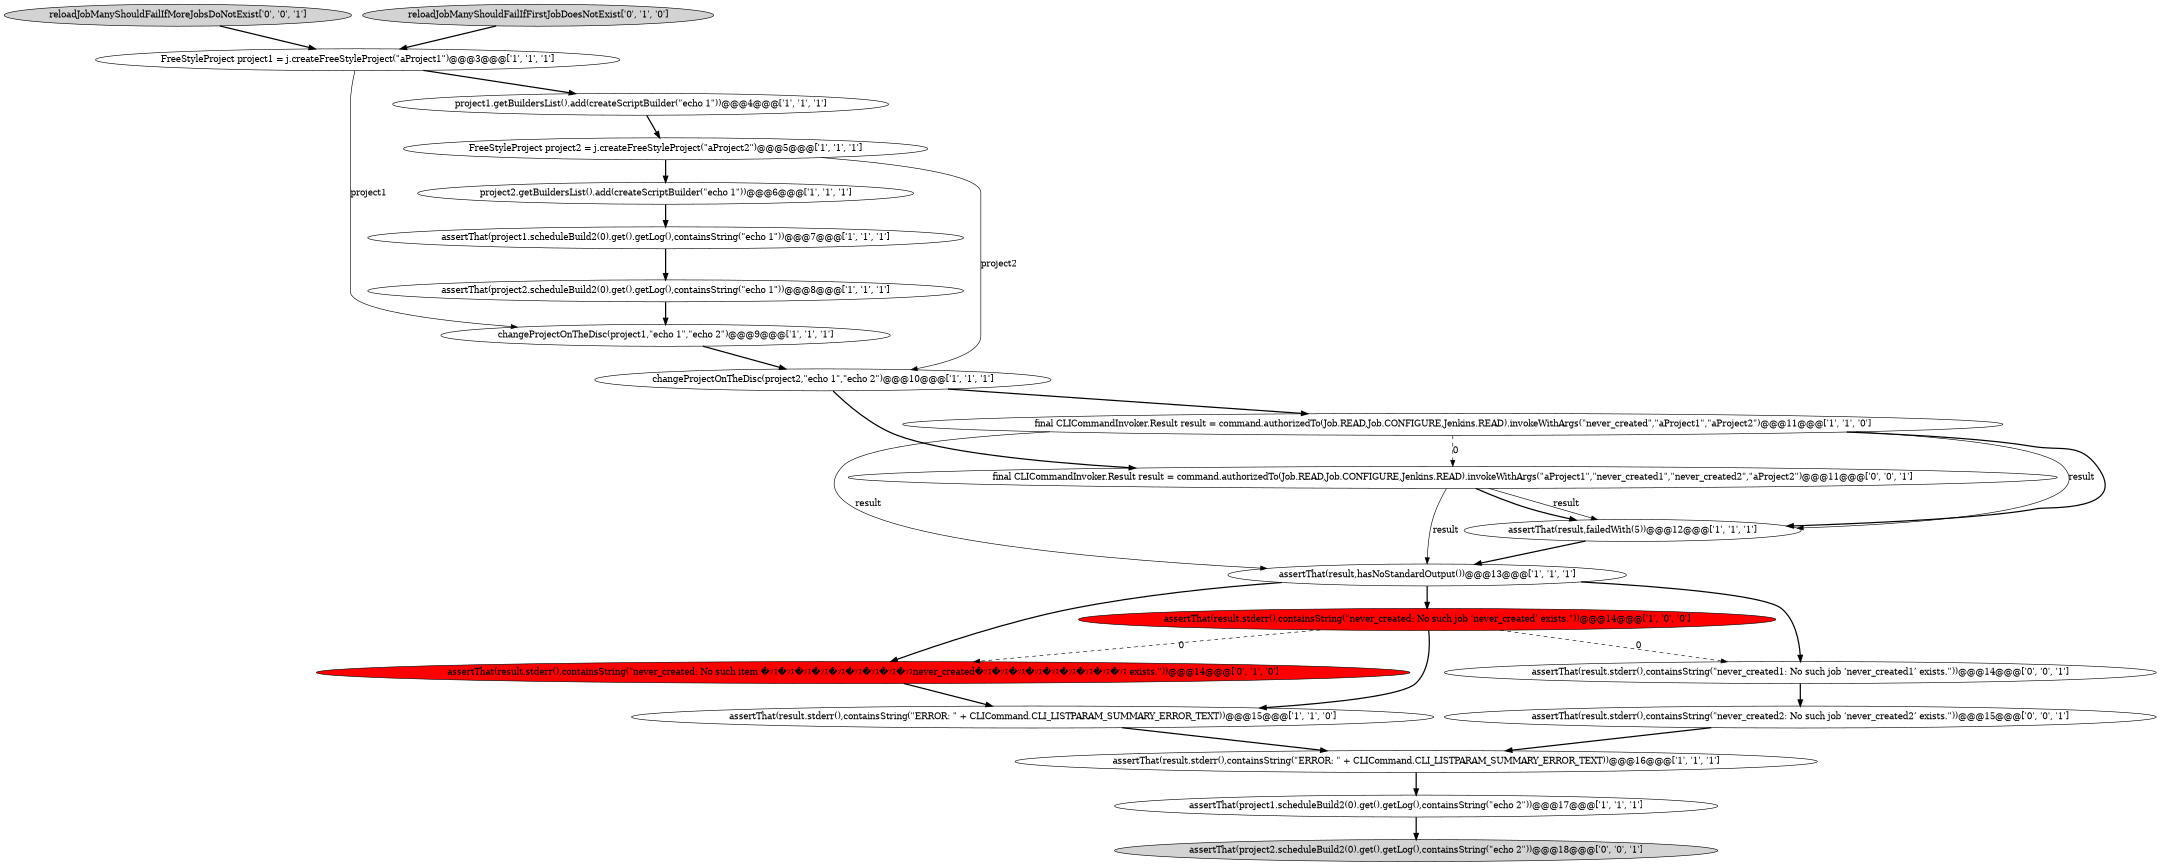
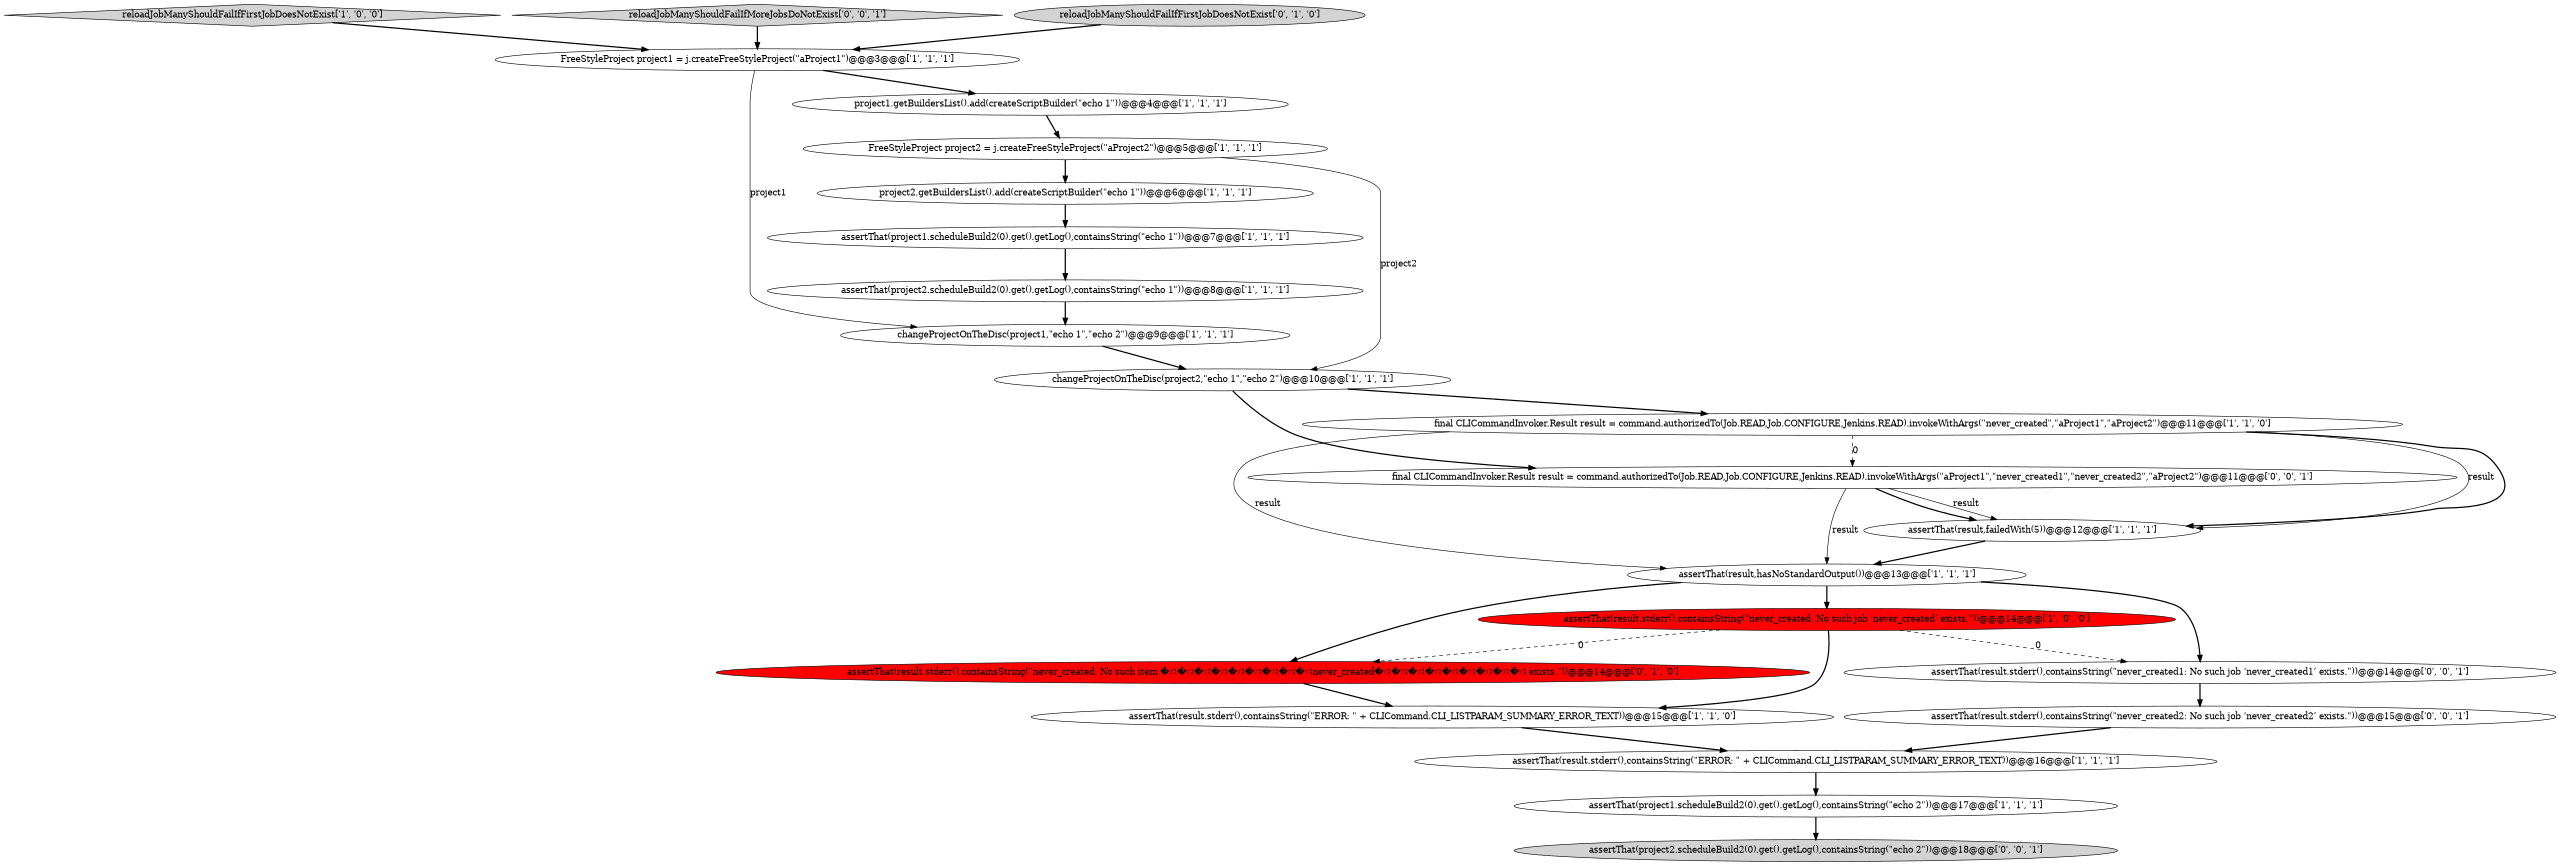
node "reloadJobManyShouldFailIfMoreJobsDoNotExist['0', '0', '1']": shape ellipse -> diamond
node "reloadJobManyShouldFailIfFirstJobDoesNotExist['1', '0', '0']": added
